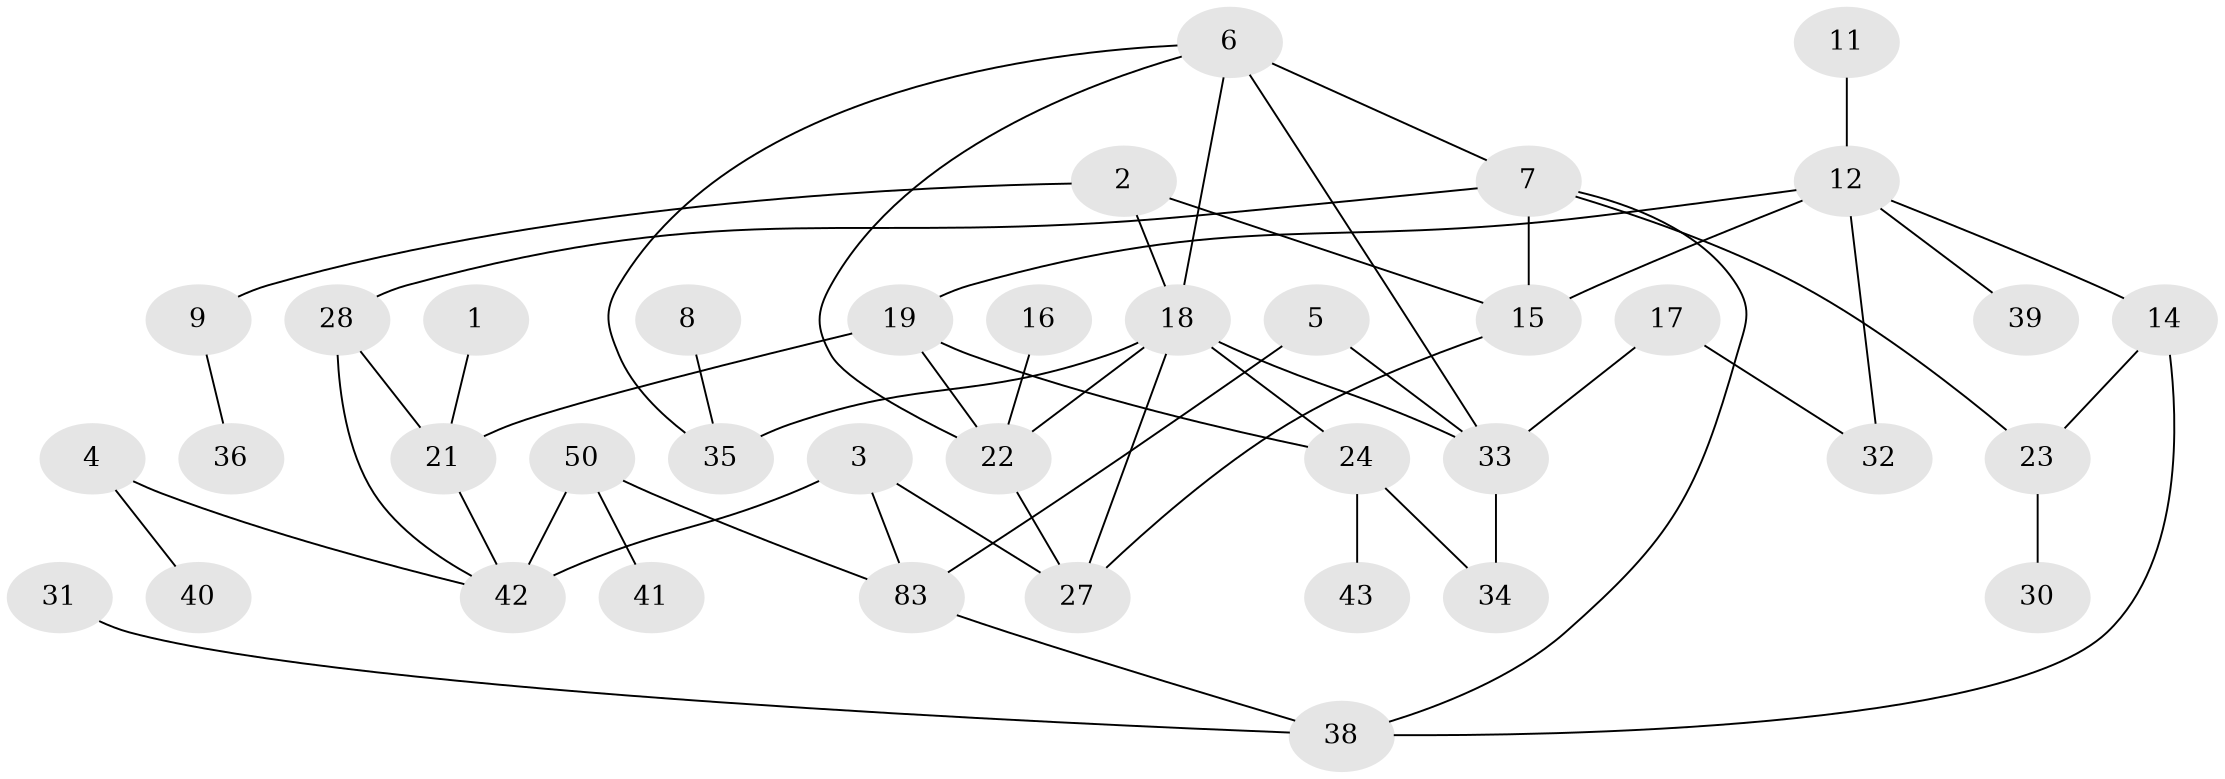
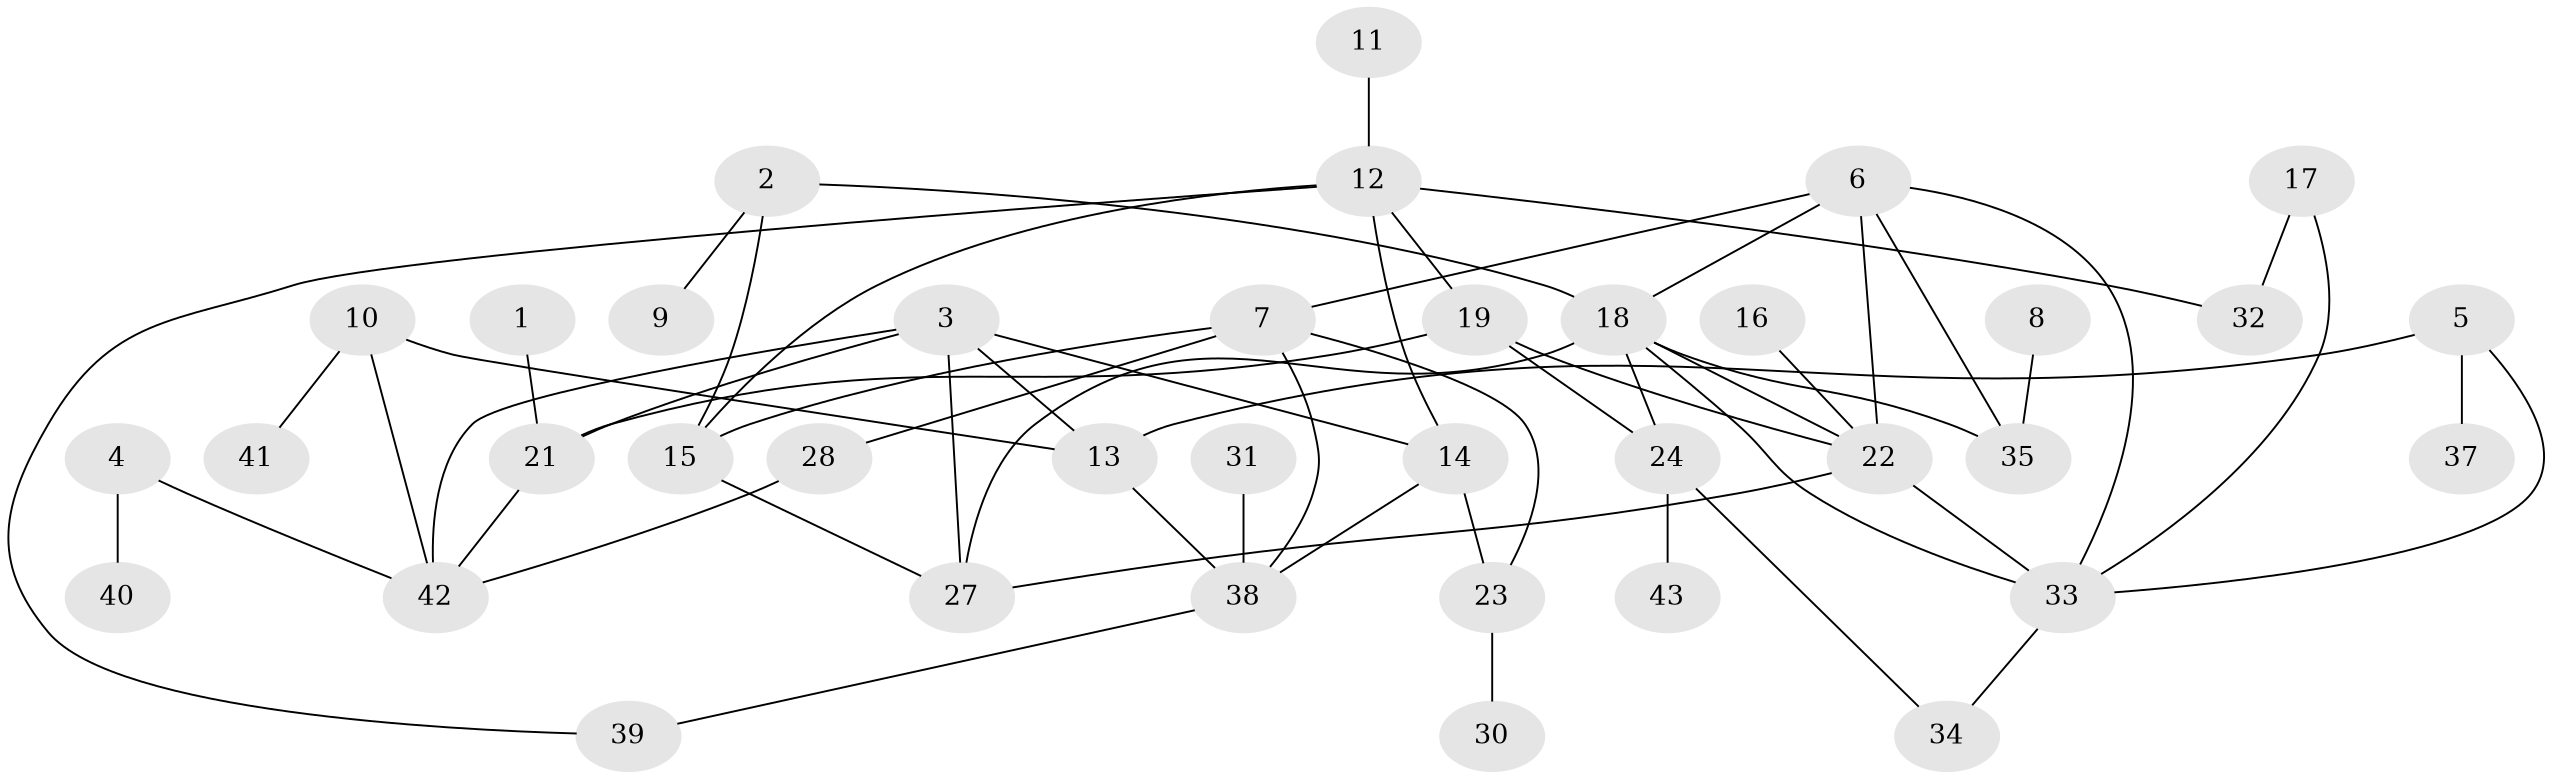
edge "28" -- "21": now "3" -- "21"
edge "3" -- "14": added
node "36": removed
node "50": label "50" -> "10"
node "37": added
edge "22" -- "33": added
node "83": label "83" -> "13"
edge "38" -- "39": added
